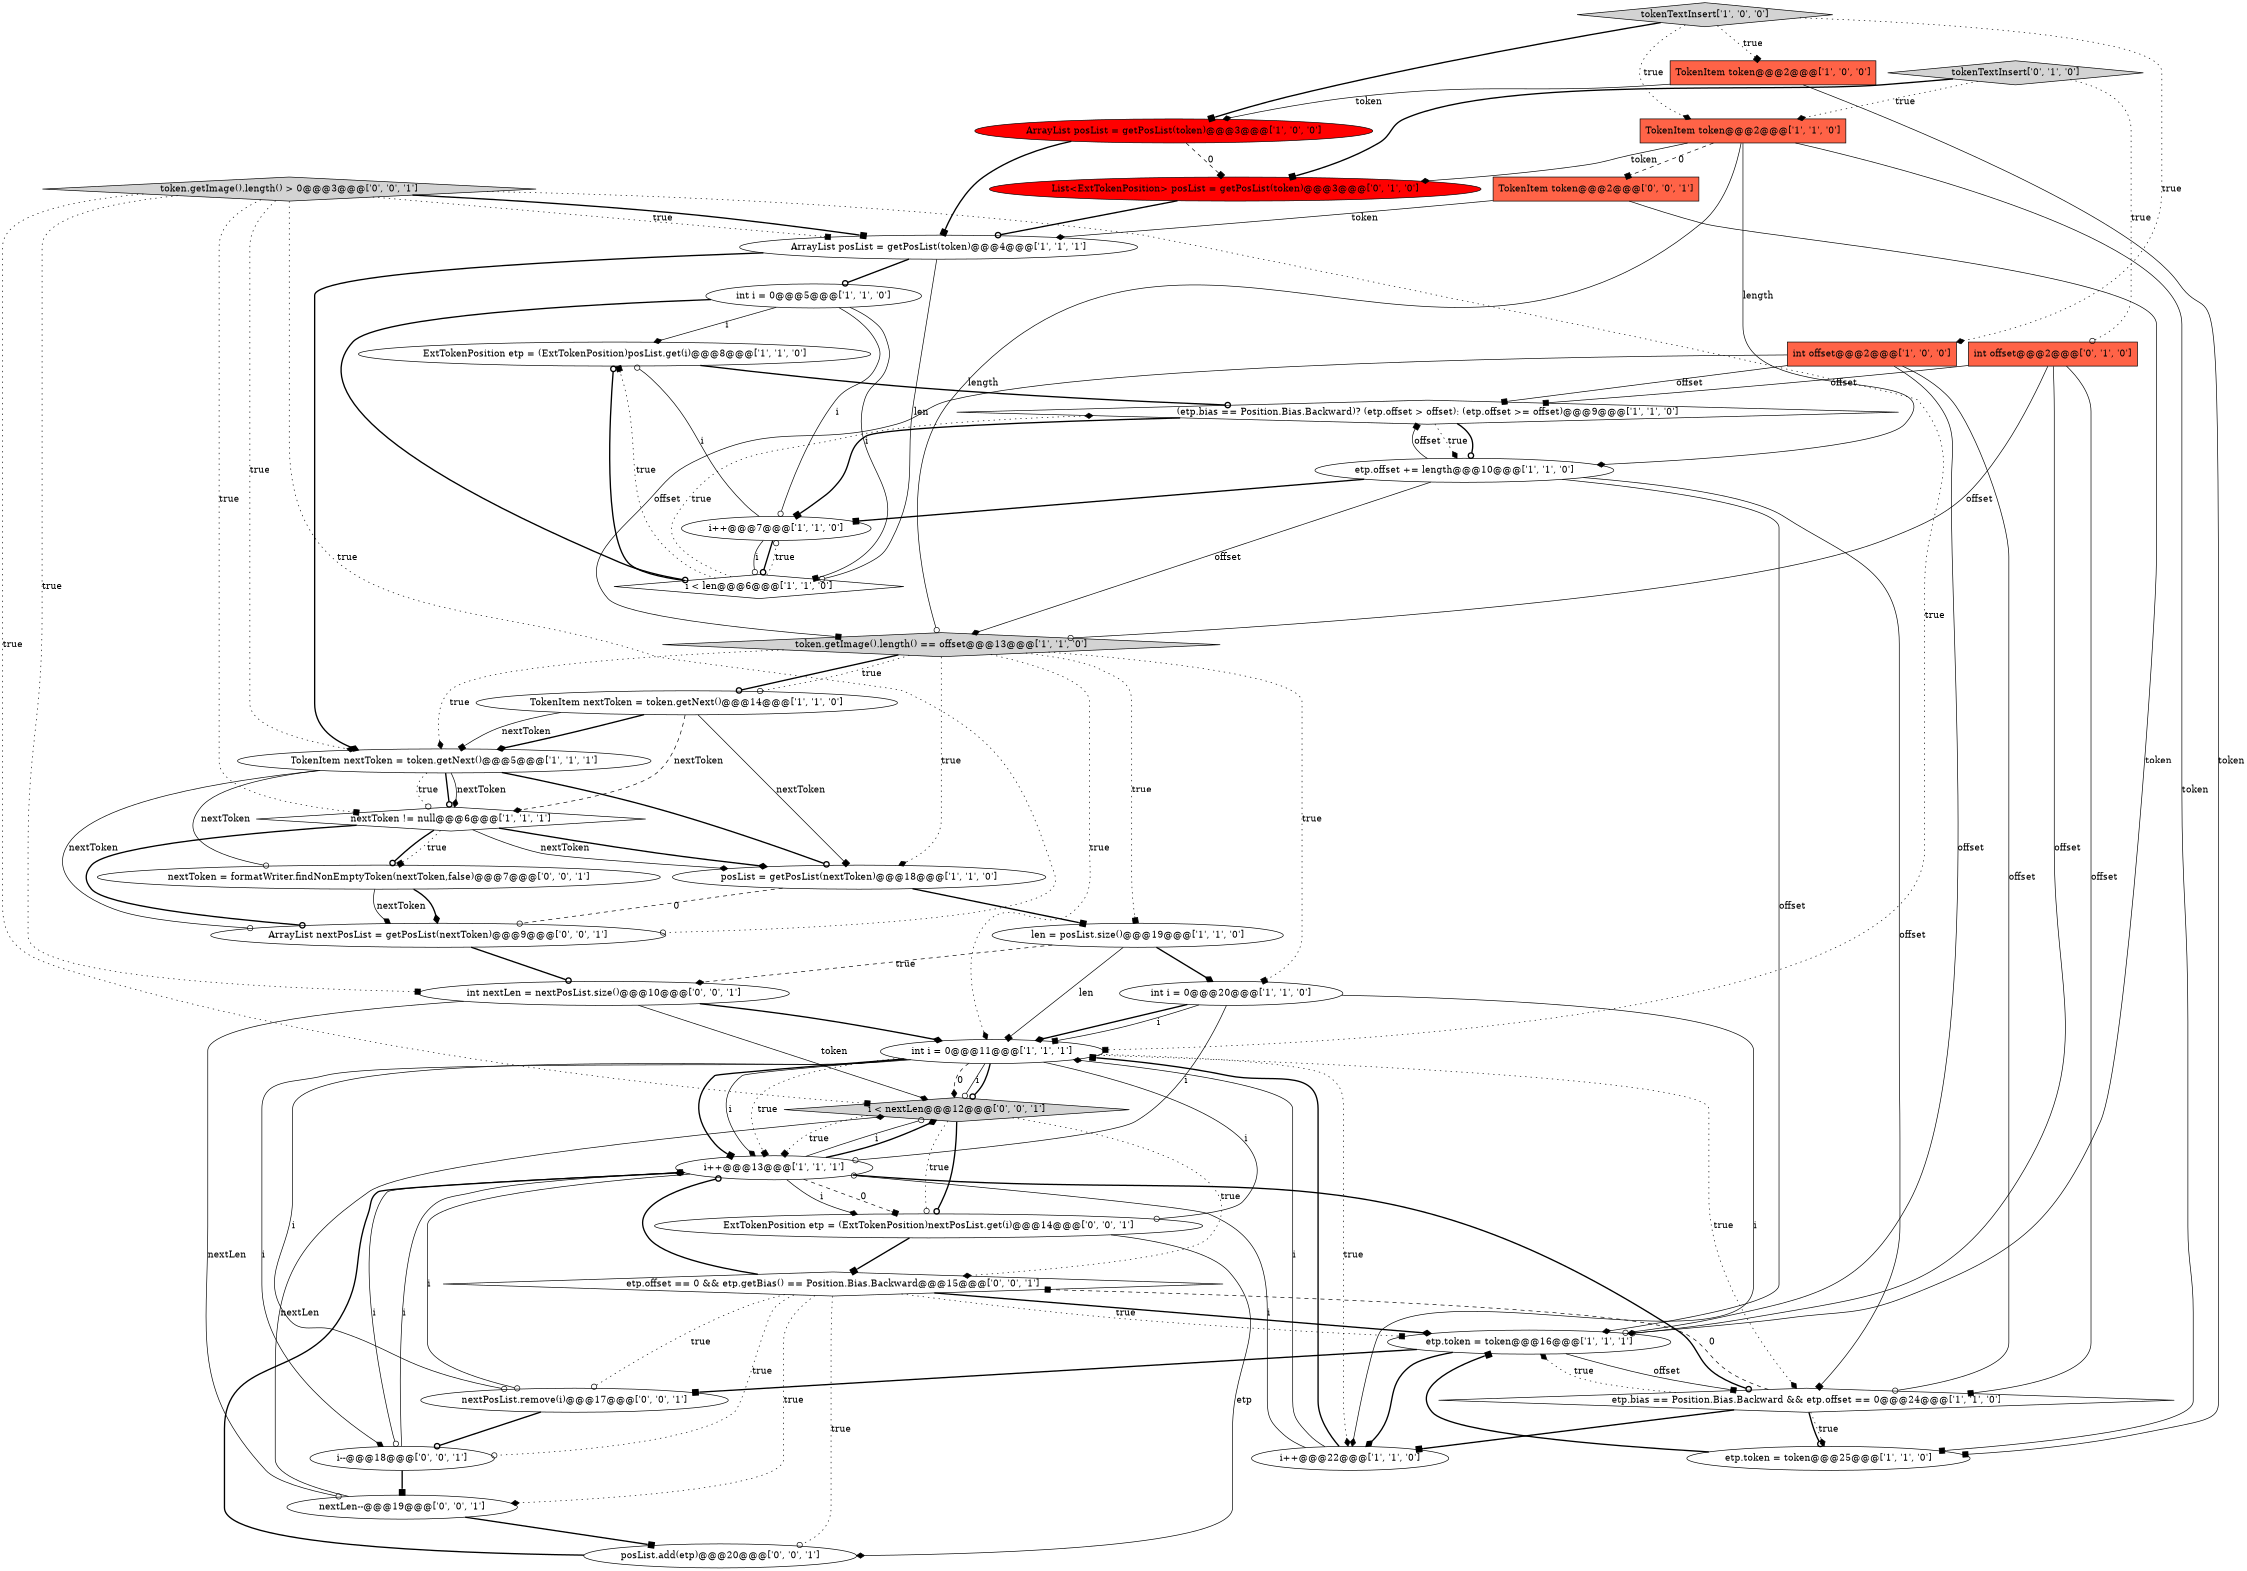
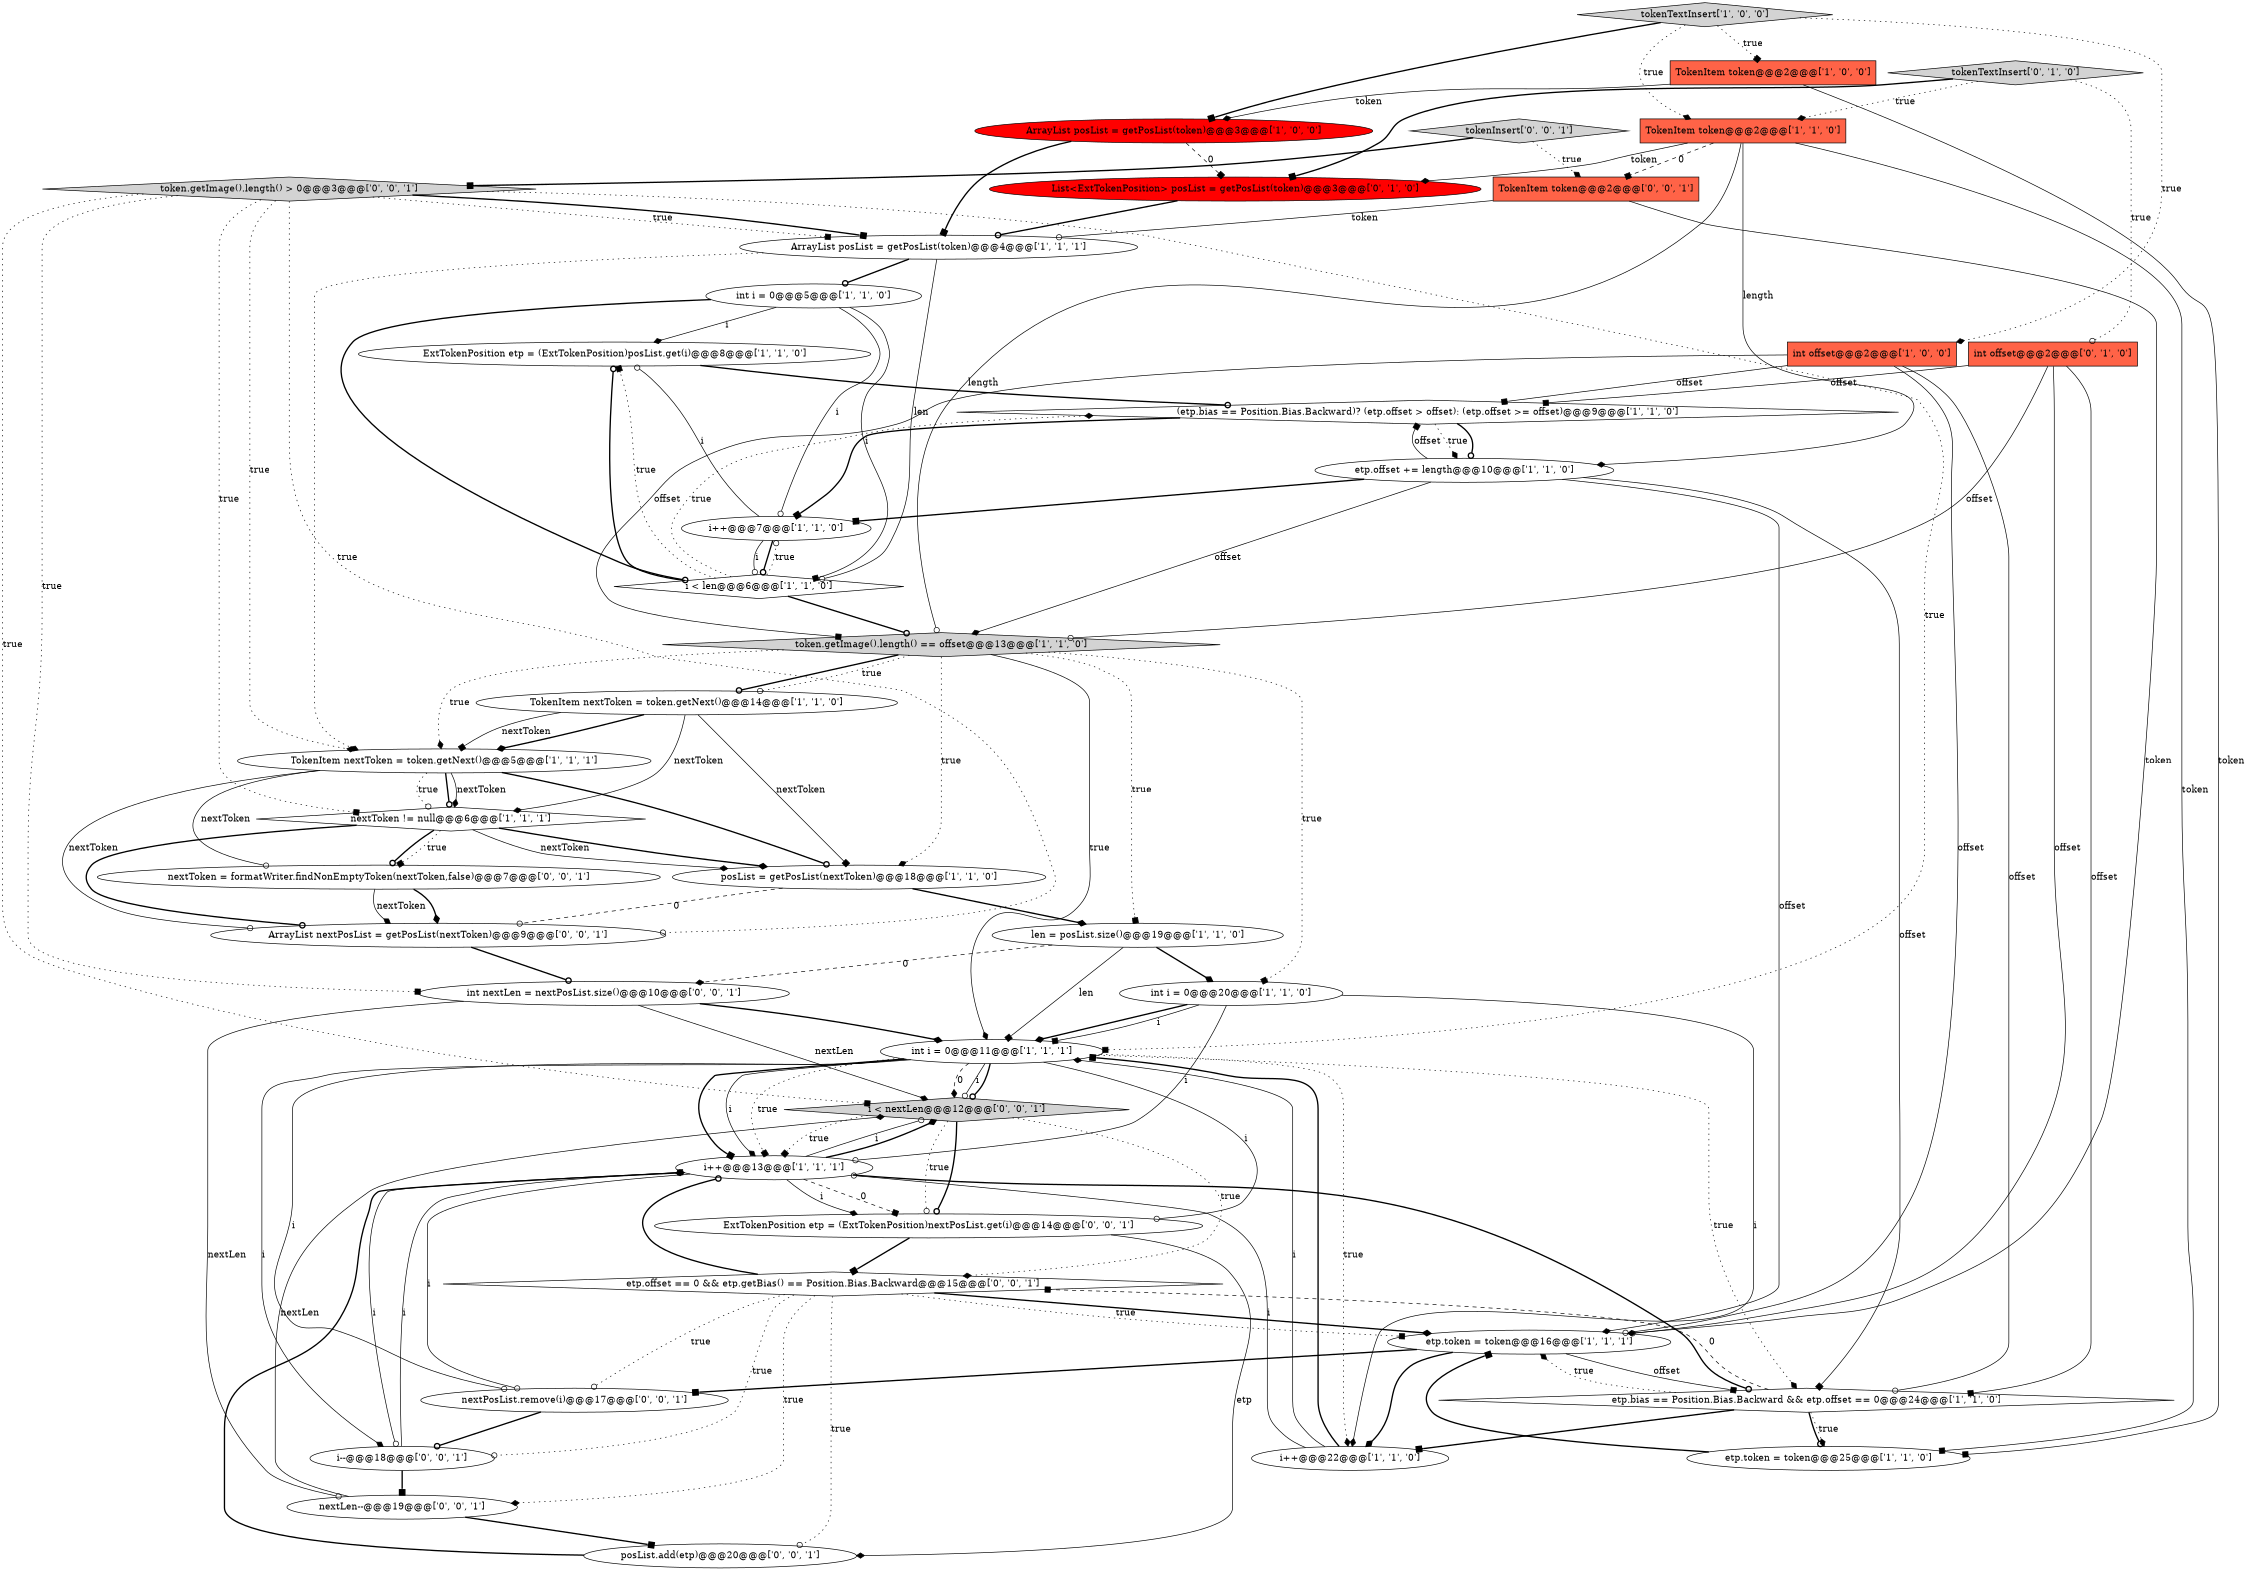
node "tokenInsert['0', '0', '1']": added
edge "TokenItem token@@@2@@@['0', '0', '1']" -> "ArrayList posList = getPosList(token)@@@4@@@['1', '1', '1']": arrowhead diamond -> odot
edge "ArrayList posList = getPosList(token)@@@4@@@['1', '1', '1']" -> "TokenItem nextToken = token.getNext()@@@5@@@['1', '1', '1']": style bold -> dotted
edge "i < len@@@6@@@['1', '1', '0']" -> "token.getImage().length() == offset@@@13@@@['1', '1', '0']": added
edge "TokenItem nextToken = token.getNext()@@@14@@@['1', '1', '0']" -> "nextToken != null@@@6@@@['1', '1', '1']": style dashed -> solid
edge "token.getImage().length() == offset@@@13@@@['1', '1', '0']" -> "int i = 0@@@11@@@['1', '1', '1']": style dotted -> solid
edge "posList = getPosList(nextToken)@@@18@@@['1', '1', '0']" -> "len = posList.size()@@@19@@@['1', '1', '0']": arrowhead box -> diamond
edge "len = posList.size()@@@19@@@['1', '1', '0']" -> "int nextLen = nextPosList.size()@@@10@@@['0', '0', '1']": label "true" -> "0"
edge "int nextLen = nextPosList.size()@@@10@@@['0', '0', '1']" -> "i < nextLen@@@12@@@['0', '0', '1']": label "token" -> "nextLen"
